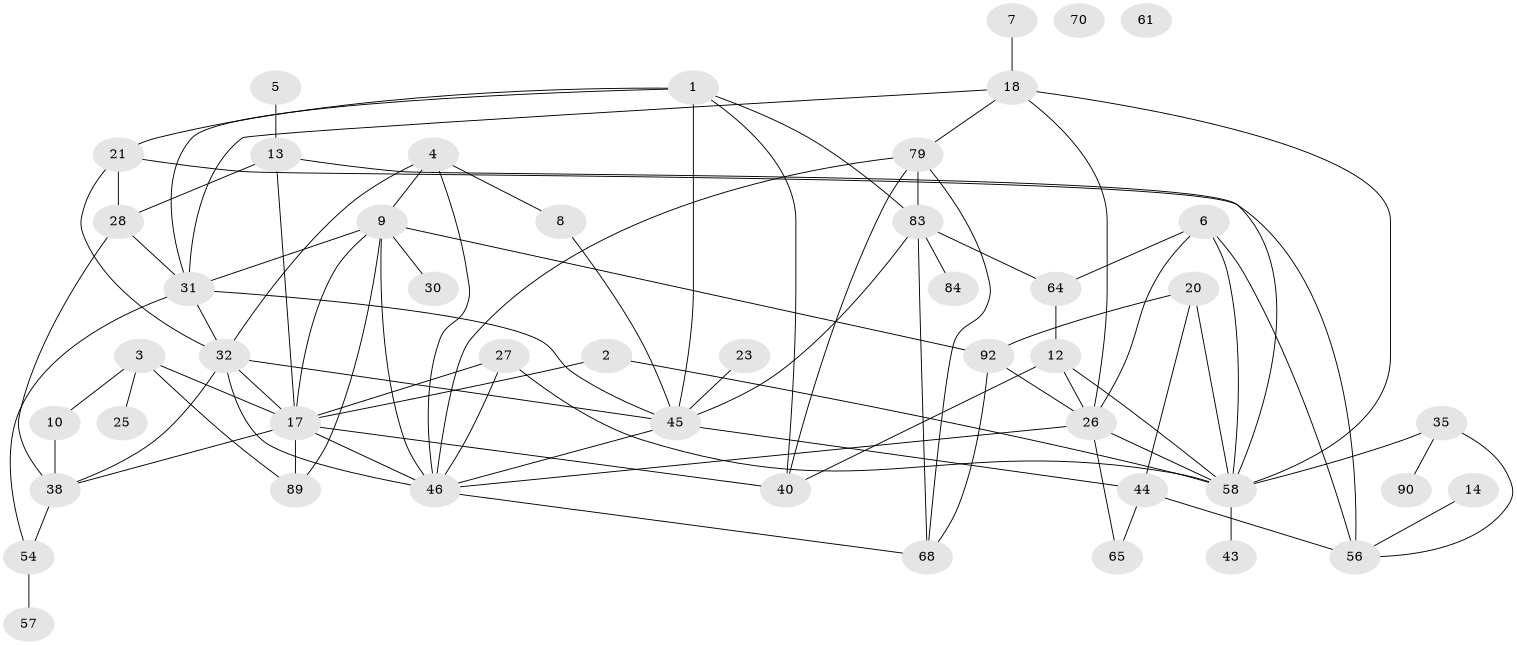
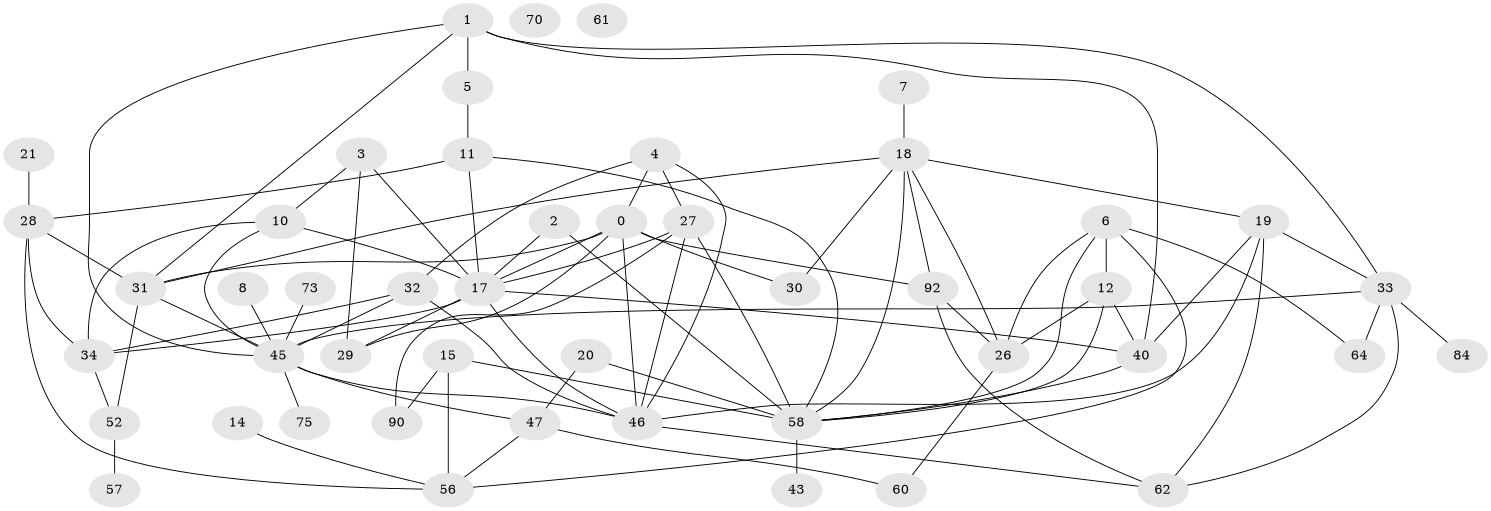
edge "1" -- "21": now "1" -- "5"
node "13": label "13" -> "11"
node "79": label "79" -> "19"
edge "21" -- "56": now "28" -- "56"
edge "4" -- "8": now "4" -- "27"
node "9": label "9" -> "0"
edge "18" -- "30": added
node "83": label "83" -> "33"
edge "21" -- "32": removed
edge "10" -- "45": added
edge "27" -- "90": added
edge "20" -- "92": now "18" -- "92"
edge "64" -- "12": now "6" -- "12"
edge "31" -- "32": removed
node "23": label "23" -> "73"
edge "32" -- "17": now "10" -- "17"
node "25": removed
node "75": added
node "35": label "35" -> "15"
edge "26" -- "46": removed
edge "26" -- "58": now "40" -- "58"
node "38": label "38" -> "34"
node "89": label "89" -> "29"
node "44": label "44" -> "47"
node "54": label "54" -> "52"
node "68": label "68" -> "62"
node "65": label "65" -> "60"
